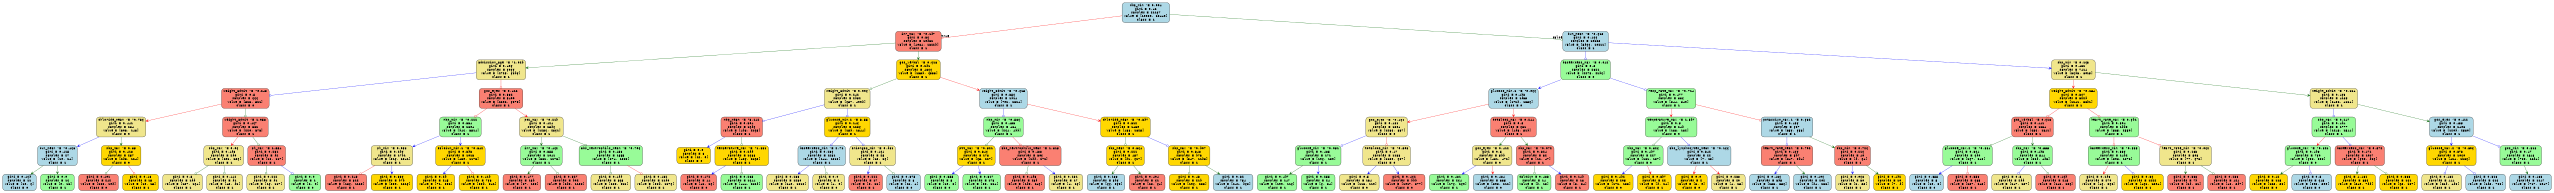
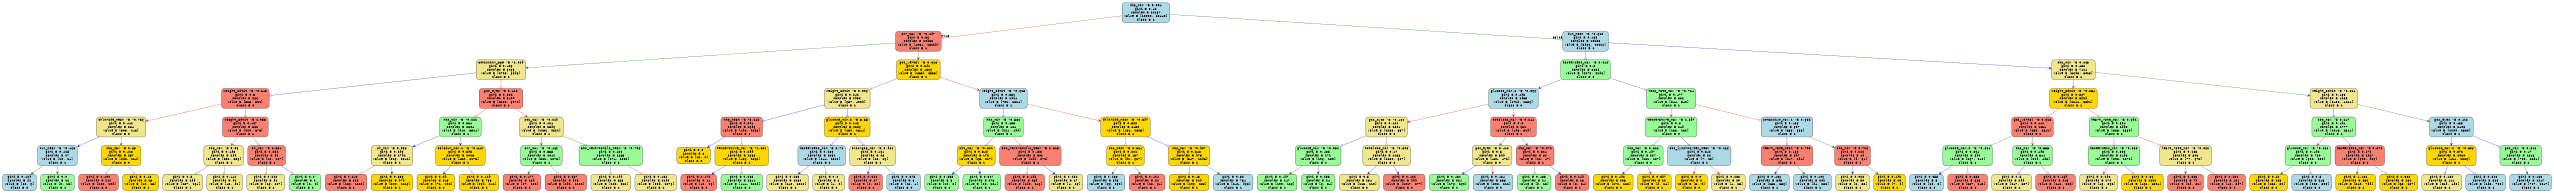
node "calcium = 0.483 samples = 14 value = [9, 13] class = 1": label "calcium = 0.483 samples = 14 value = [9, 13] class = 1" -> "gini = 0.483 samples = 14 value = [9, 13] class = 1"
